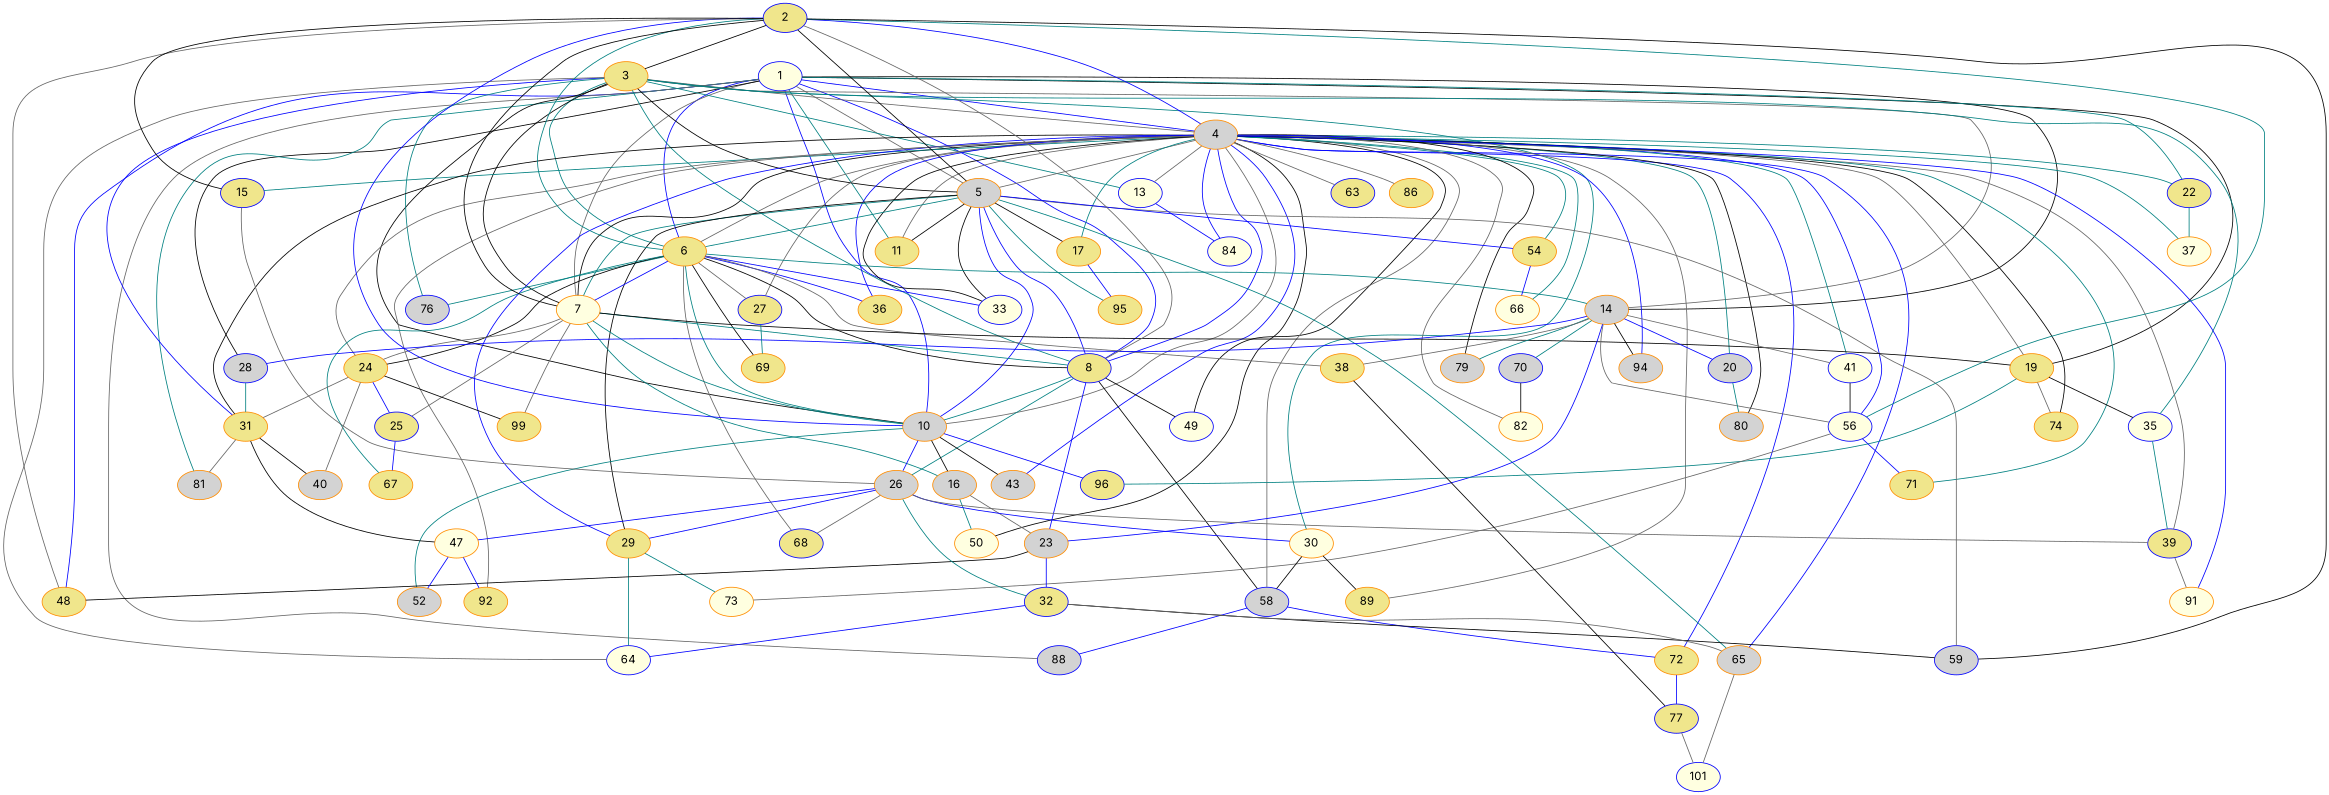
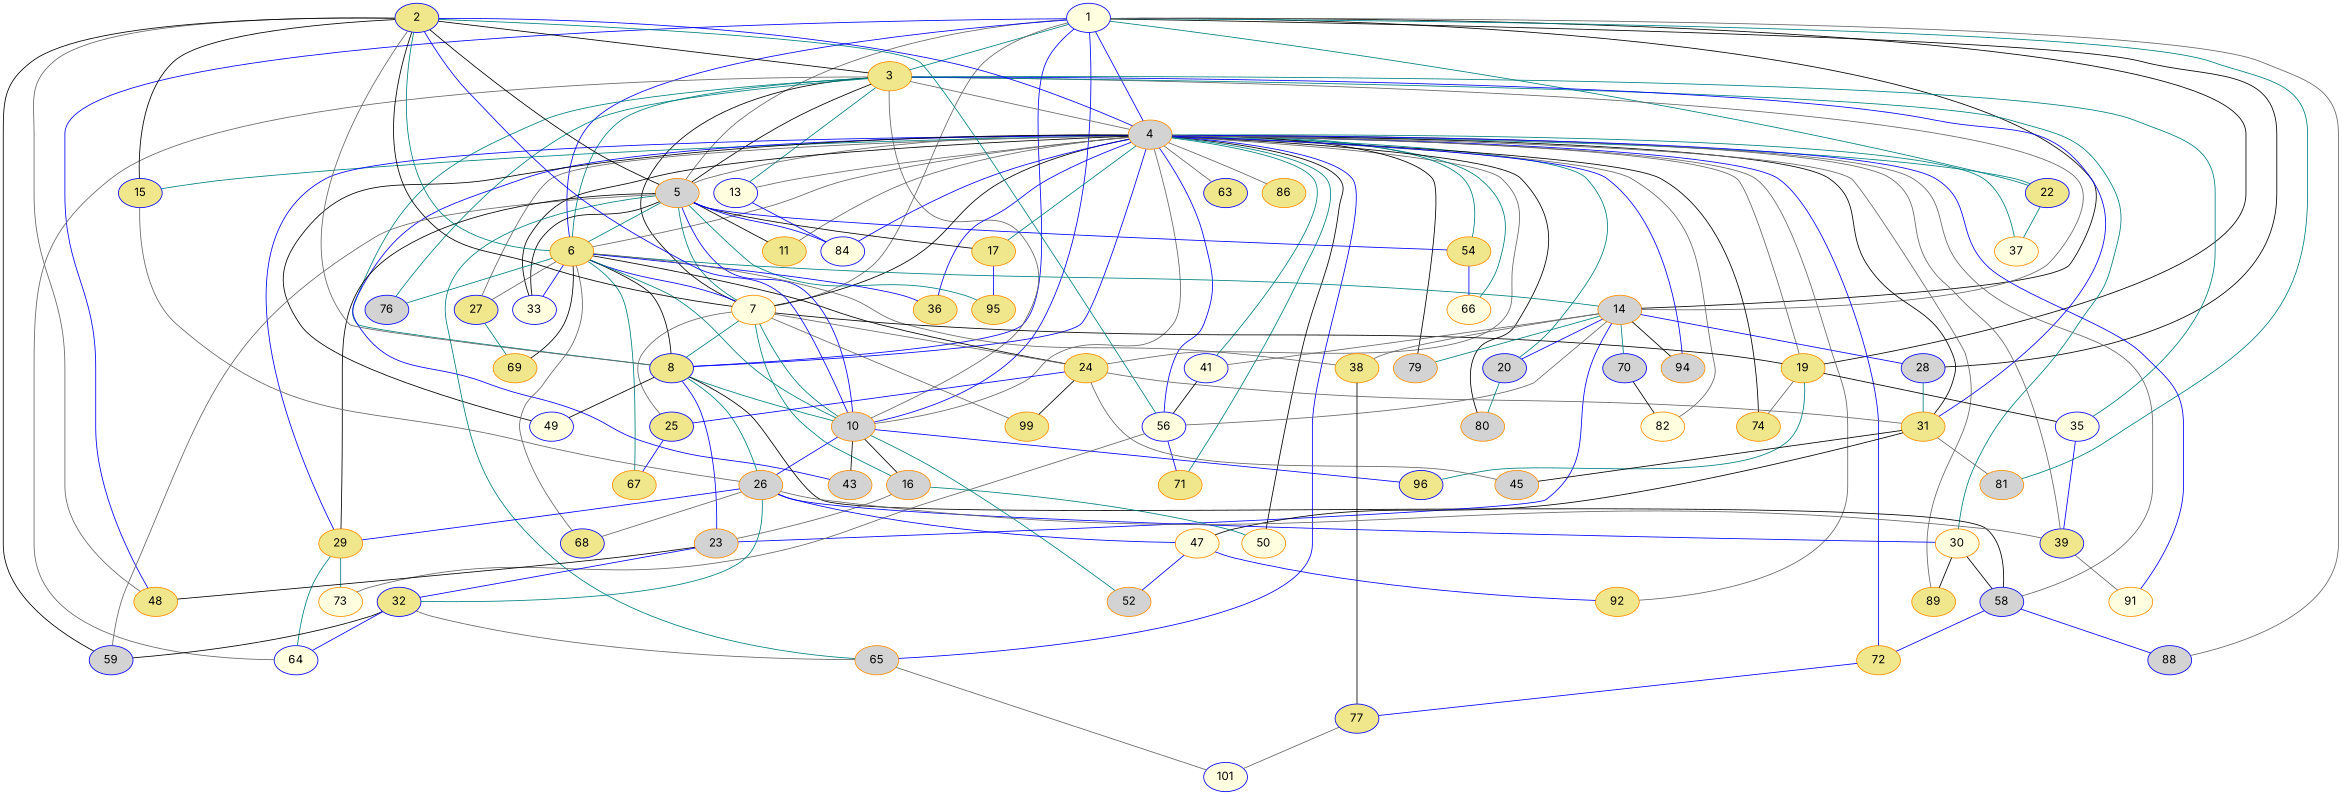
edge "1" -- "11": now "1" -- "3"
edge "5" -- "8": now "5" -- "84"
edge "3" -- "10": color black -> gray40
node "40": label "40" -> "45"
edge "35" -- "39": color teal -> blue
